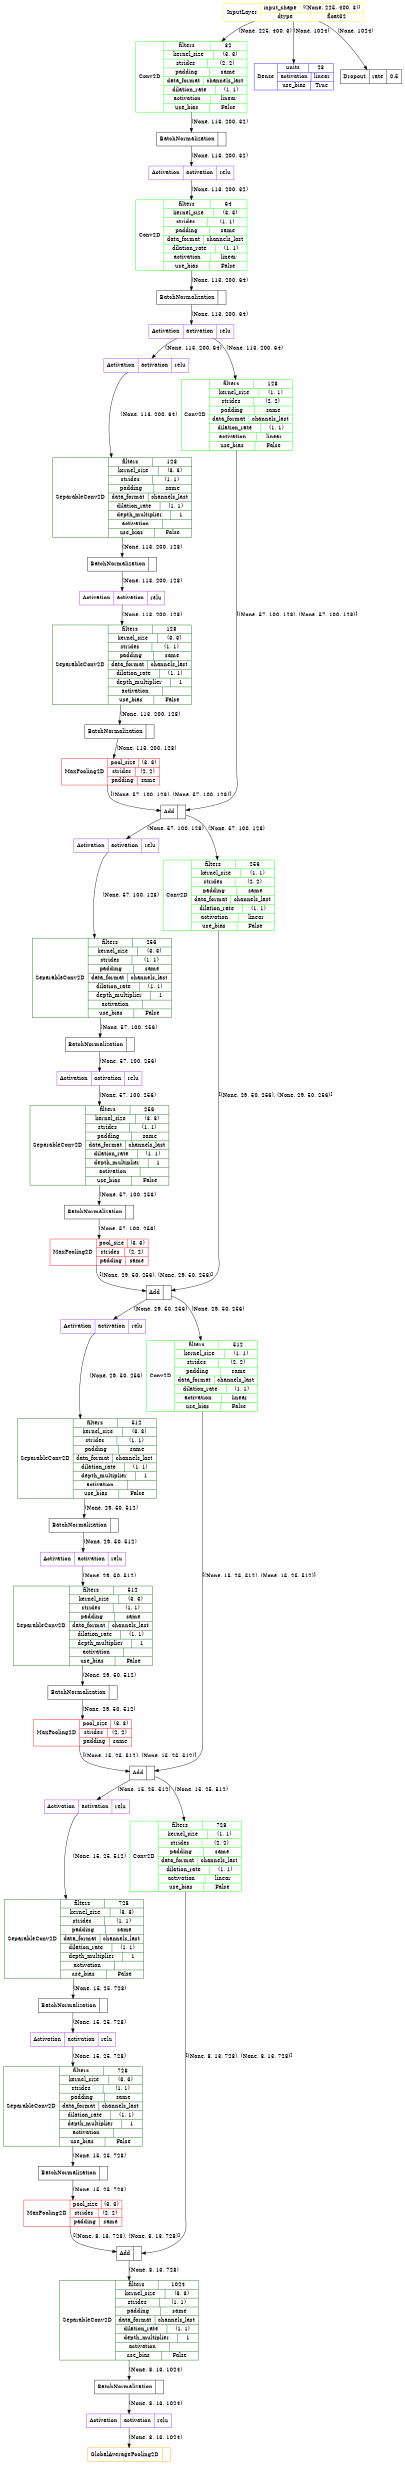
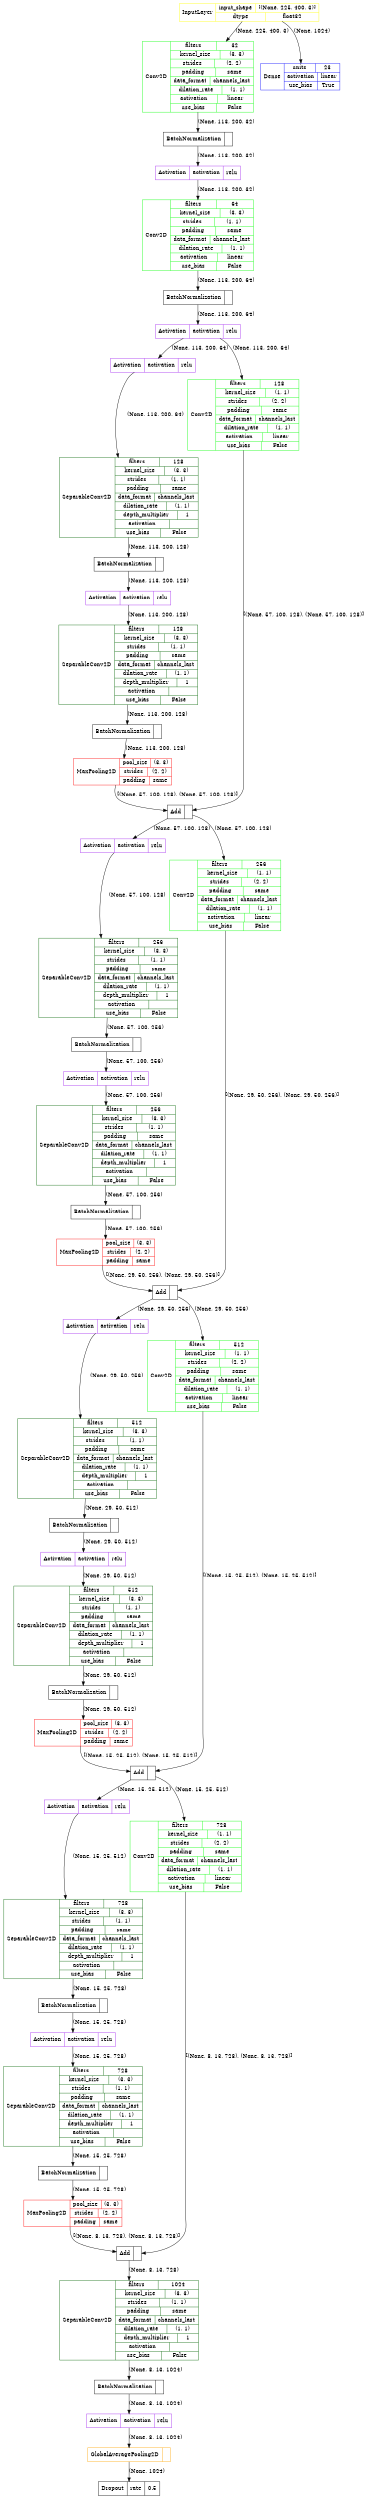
edge "InputLayer" -> "Dropout": now "GlobalAveragePooling2D" -> "Dropout"
